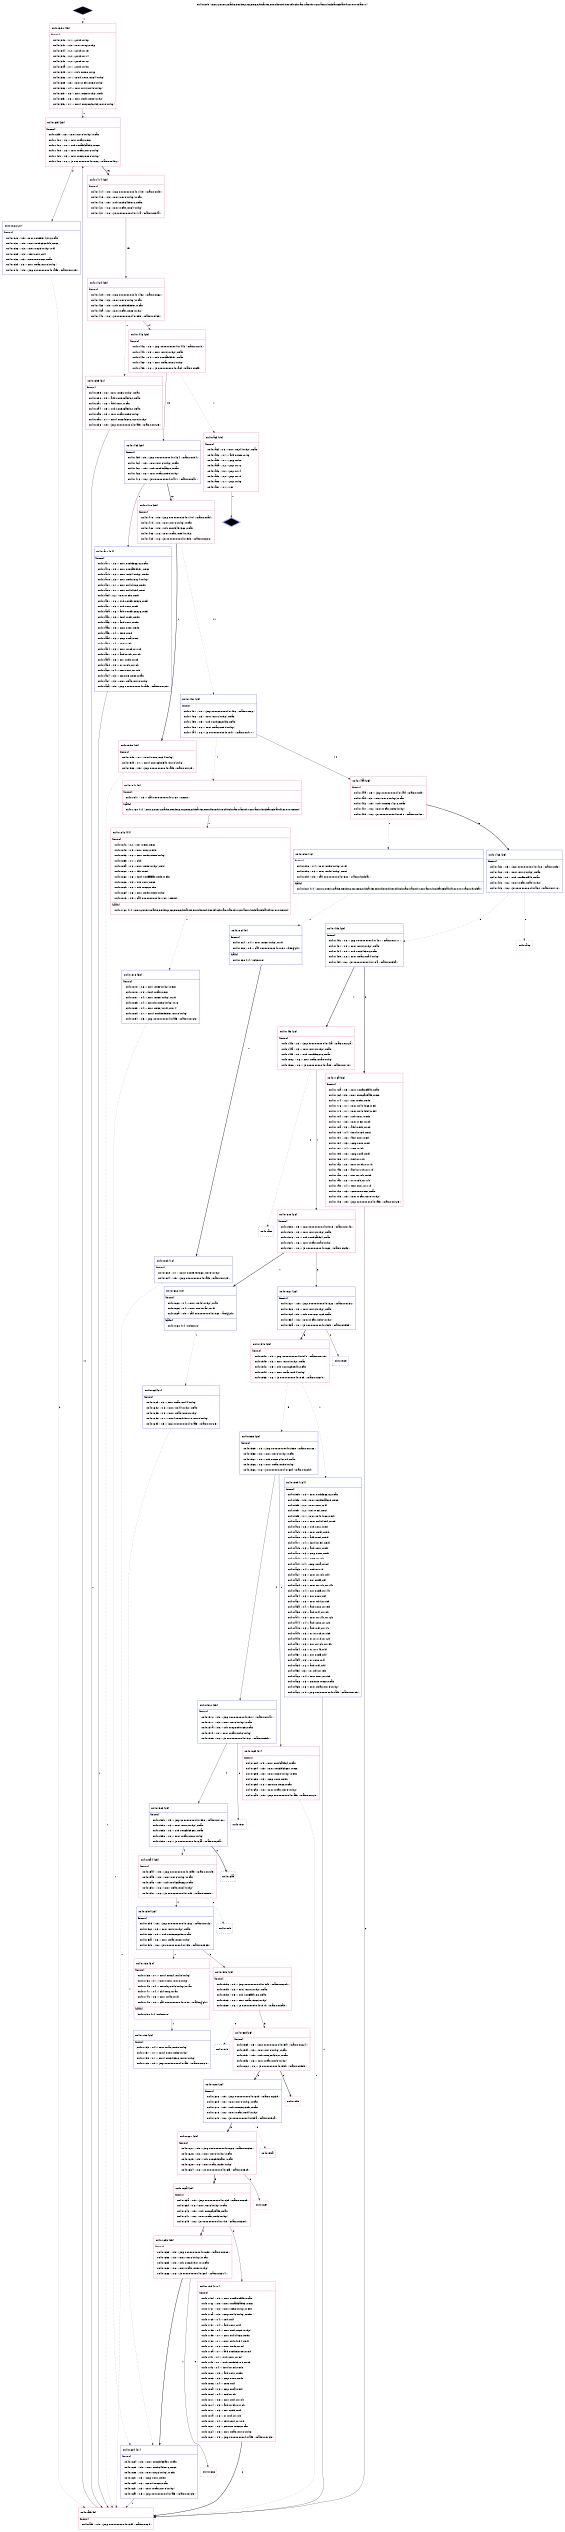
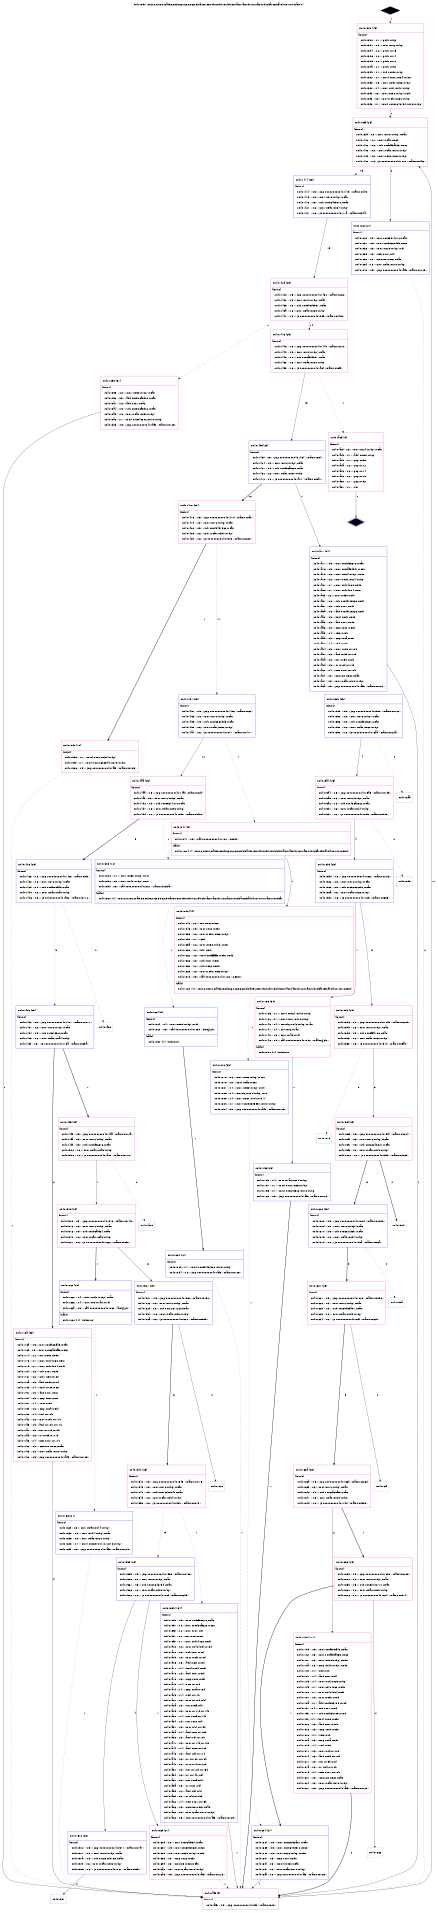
edge "0x4013fd [23]" -> "0x401414 [25]": style bold -> dotted
node "0x401414 [25]": color deeppink -> blue
edge "0x401753 [23]" -> "0x401af5 [5]": added, label "1"
edge "0x401572 [25]" -> "0x40158b [25]": removed, label "4"
edge "0x40158b [25]" -> "0x4016aa": style bold -> dotted
edge "0x4016cf [21]" -> "0x4016e4 [27]": now "0x4016cf [21]" -> "0x401af5 [5]"
